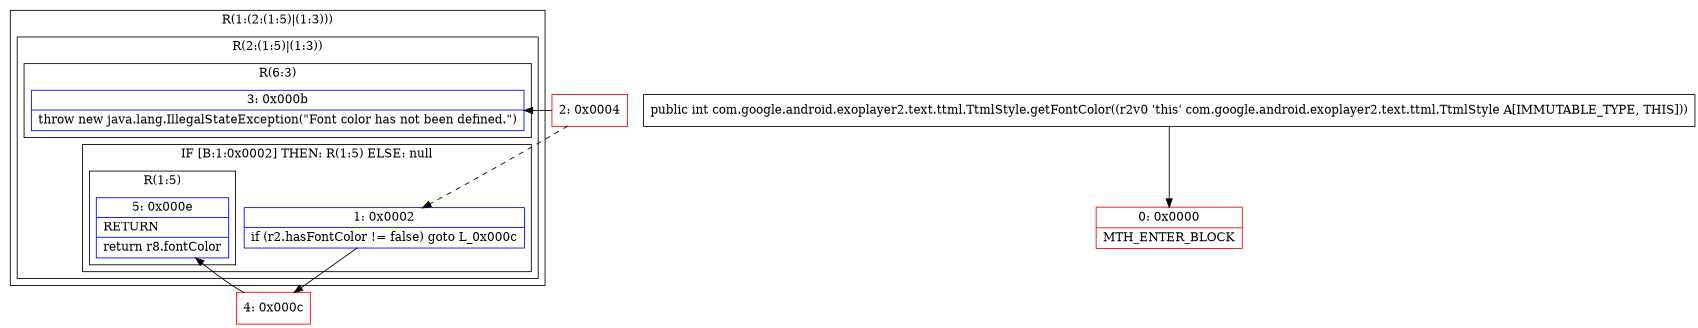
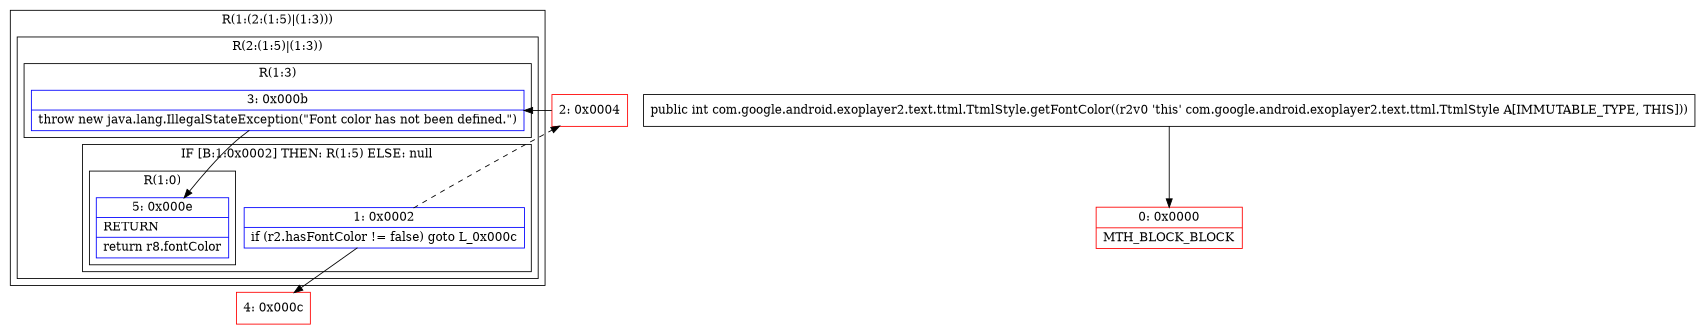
cluster "R(6:3)": label "R(6:3)" -> "R(1:3)"
edge "2: 0x0004" -> "1: 0x0002": reversed
cluster "R(1:5)": label "R(1:5)" -> "R(1:0)"
node "0: 0x0000": text "MTH_ENTER_BLOCK" -> "MTH_BLOCK_BLOCK"
edge "4: 0x000c" -> "5: 0x000e": now "3: 0x000b" -> "5: 0x000e"
